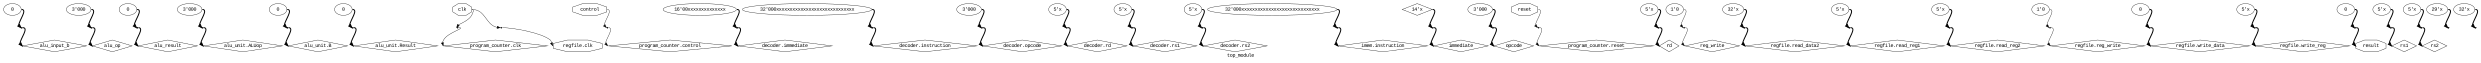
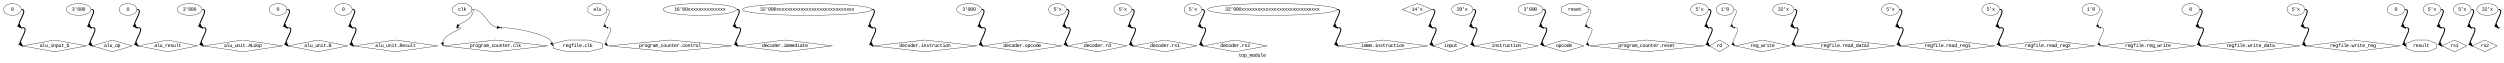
node "control": label "control" -> "alu"
node "immediate": label "immediate" -> "input"
node "instruction": added
